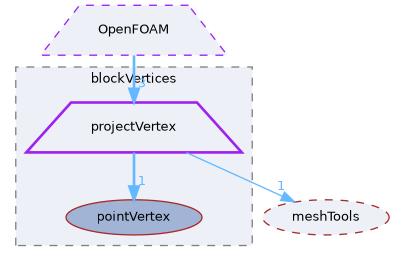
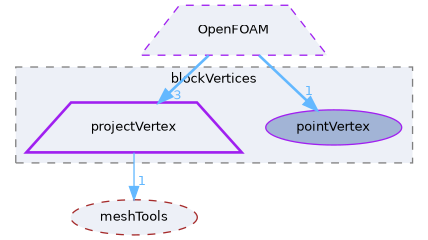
edge "projectVertex" -> "pointVertex": now "OpenFOAM" -> "pointVertex"
node "pointVertex": color brown -> purple
